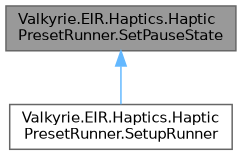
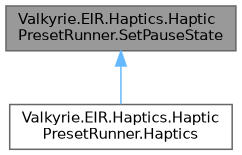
node "Valkyrie.EIR.Haptics.Haptic PresetRunner.SetupRunner": label "Valkyrie.EIR.Haptics.Haptic PresetRunner.SetupRunner" -> "Valkyrie.EIR.Haptics.Haptic PresetRunner.Haptics"
